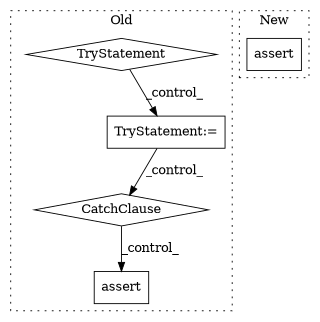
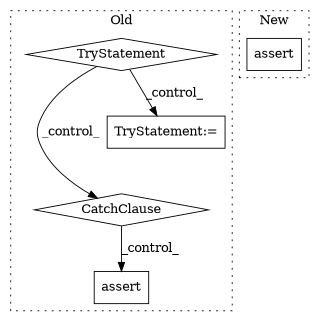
edge "TryStatement:=" -> "CatchClause": now "TryStatement" -> "CatchClause"
